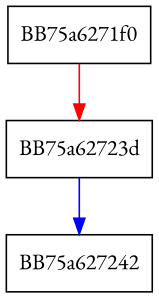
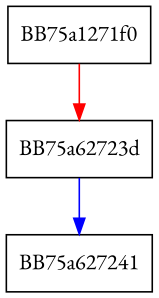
node "BB75a6271f0": label "BB75a6271f0" -> "BB75a1271f0"
node "BB75a627242": label "BB75a627242" -> "BB75a627241"
